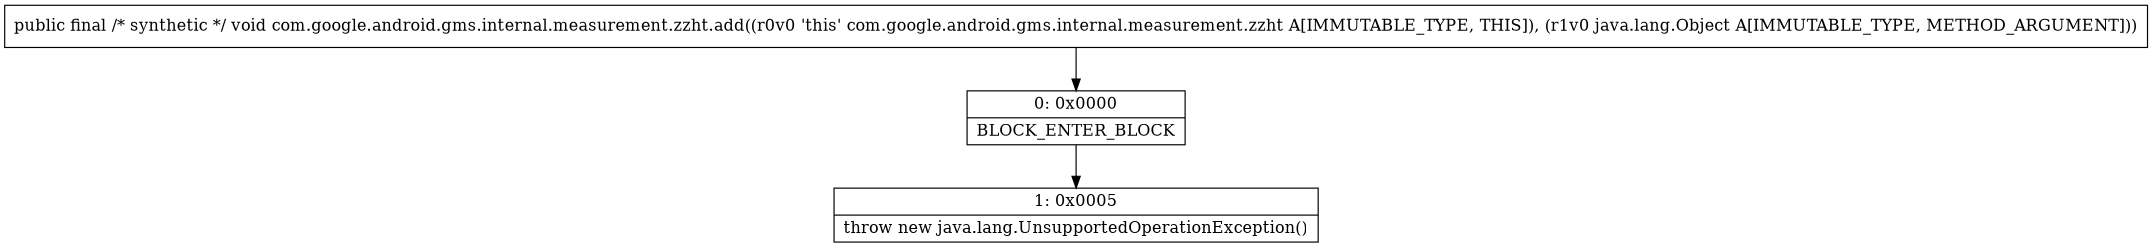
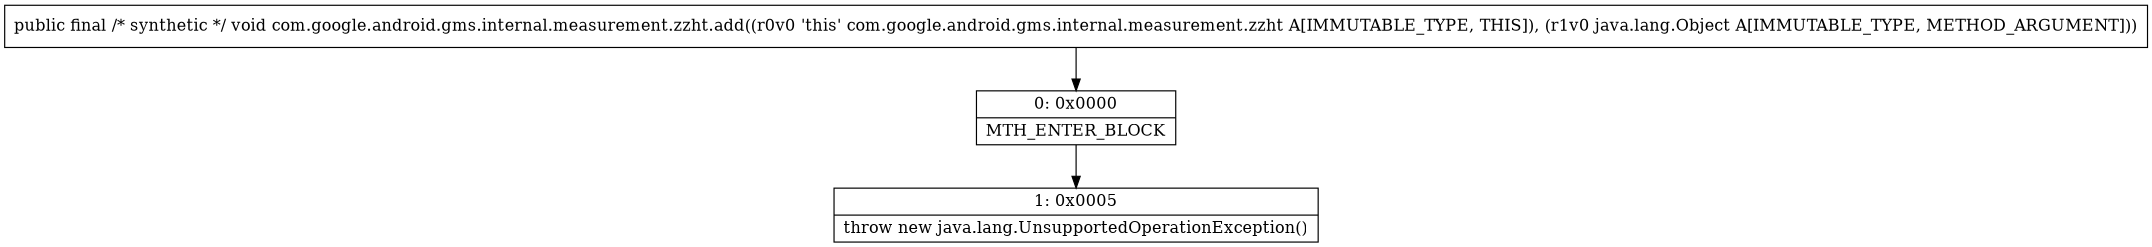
node "0: 0x0000": text "BLOCK_ENTER_BLOCK" -> "MTH_ENTER_BLOCK"
